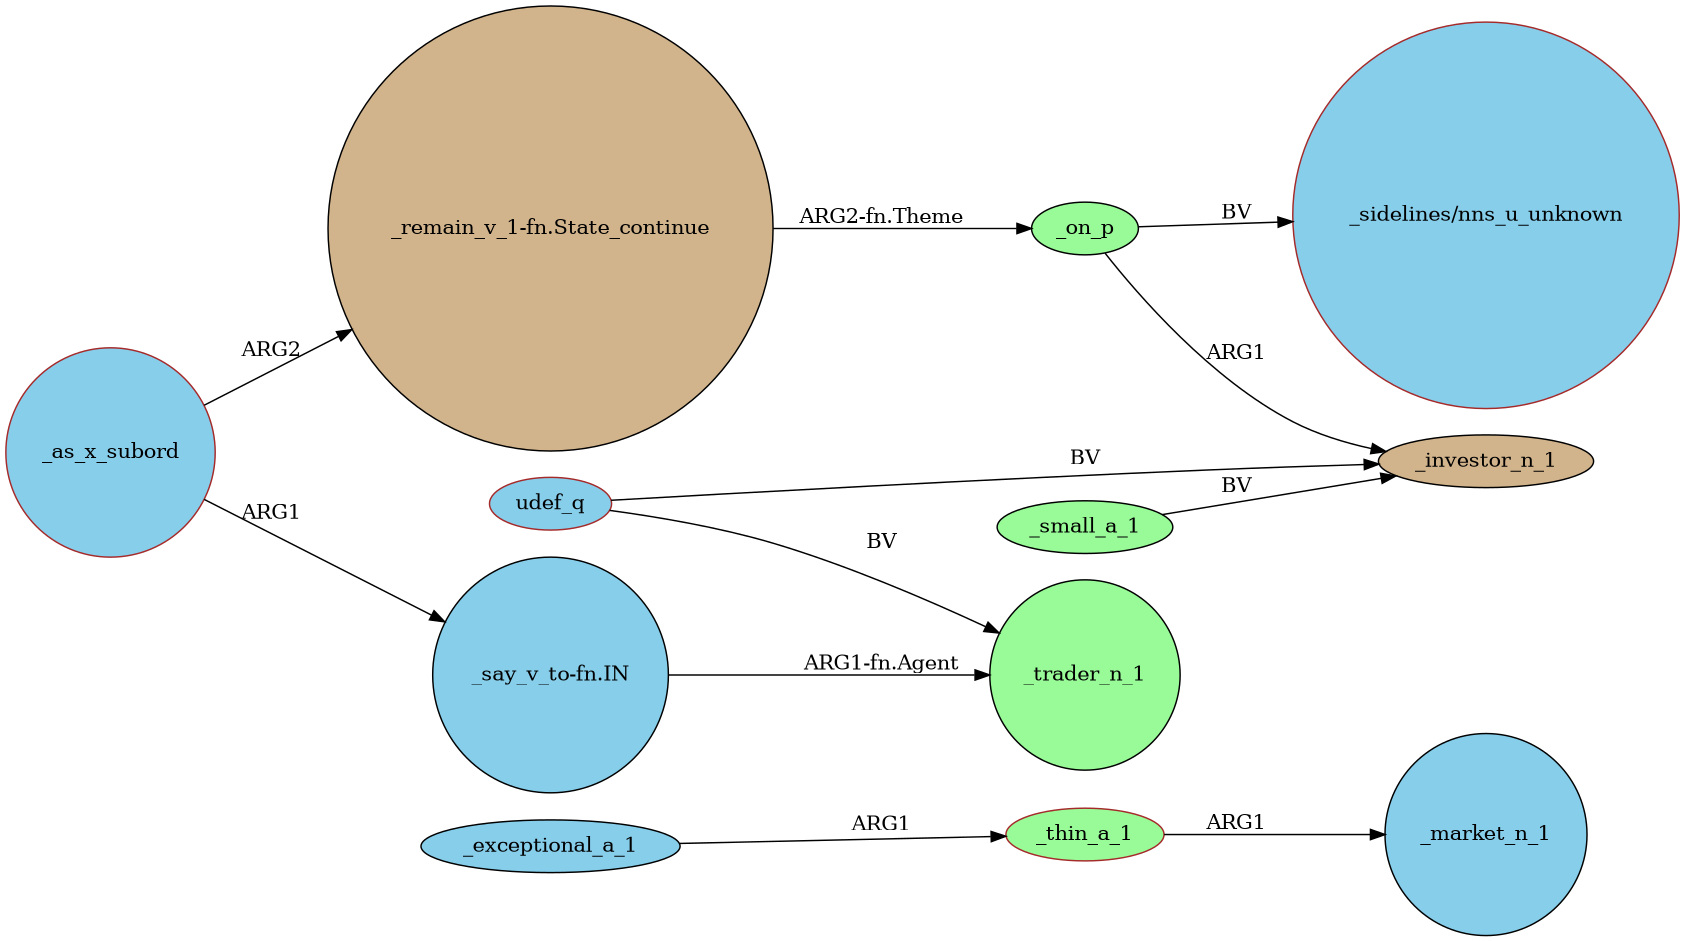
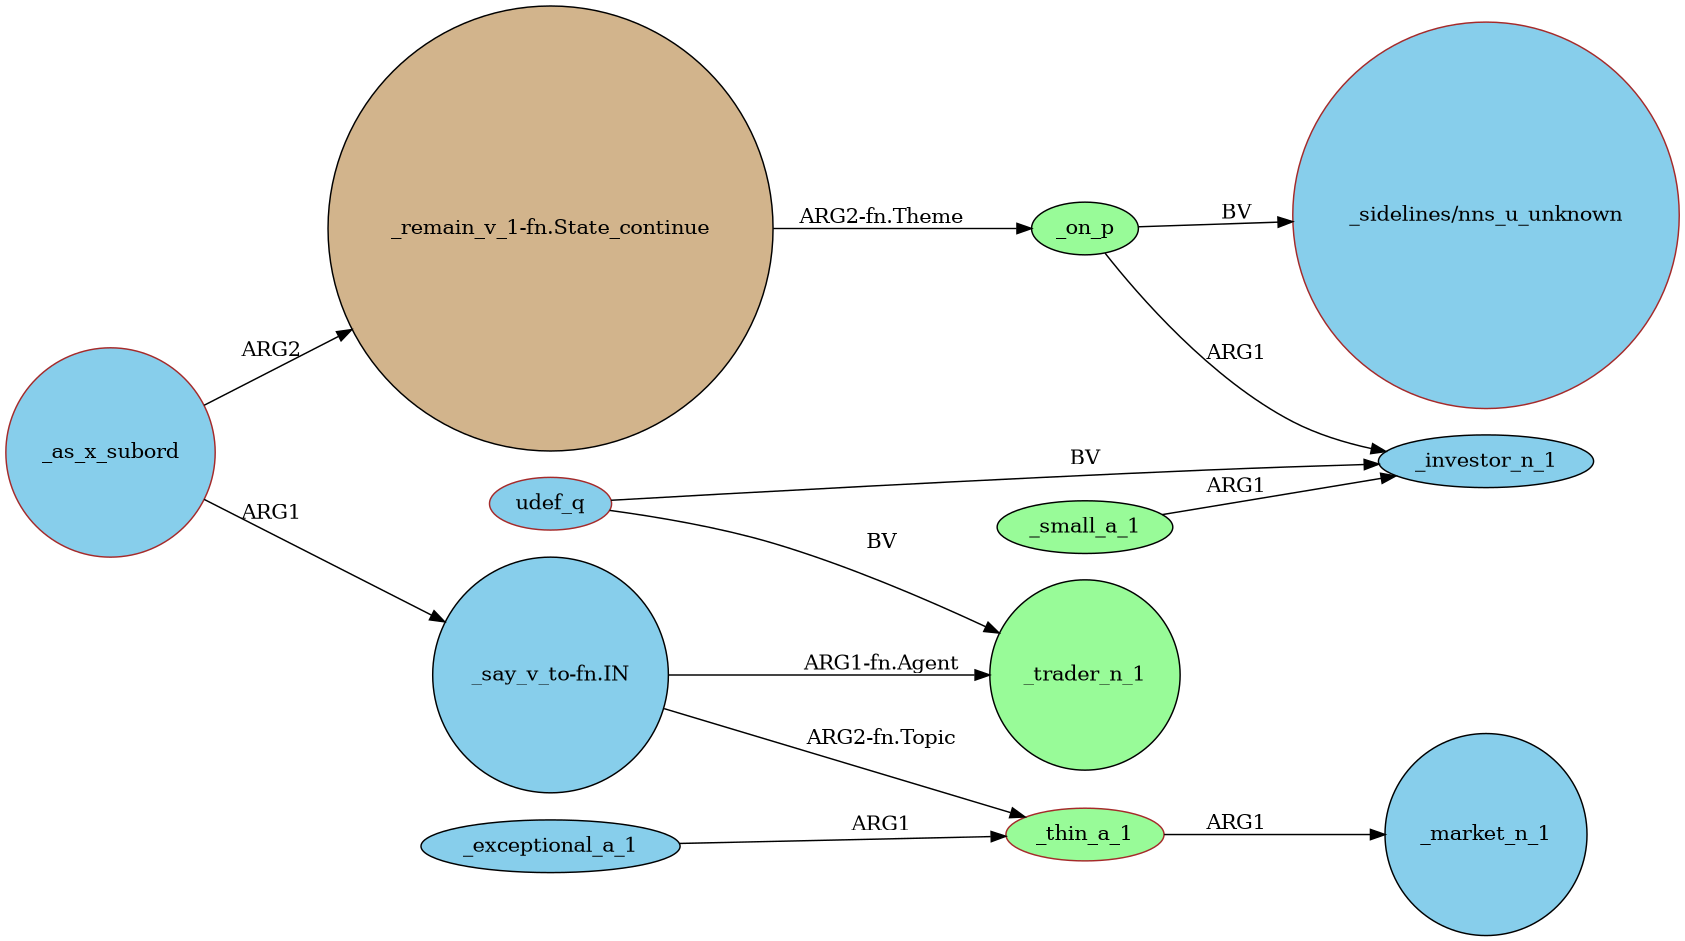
node "_investor_n_1": fillcolor tan -> skyblue
edge "_small_a_1" -> "_investor_n_1": label "BV" -> "ARG1"
edge "_say_v_to-fn.IN" -> "_thin_a_1": added, label "ARG2-fn.Topic"
